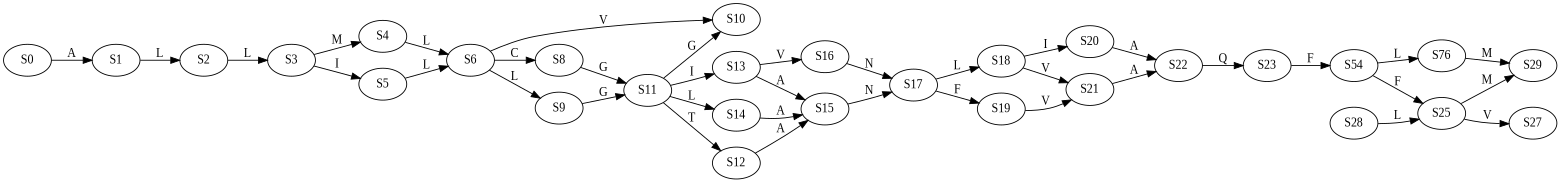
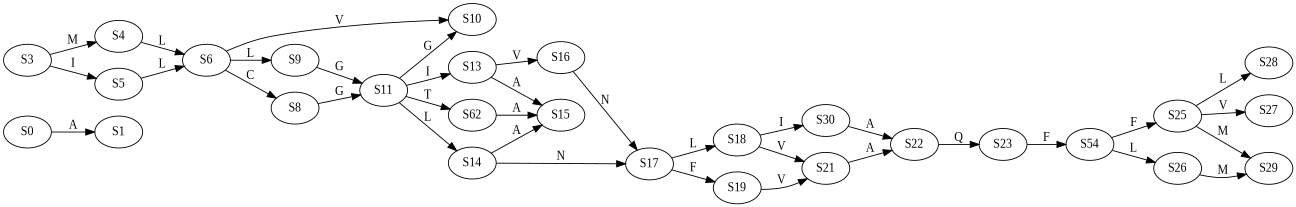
node "S20": label "S20" -> "S30"
node "S76": label "S76" -> "S26"
node "S2": removed
edge "S15" -> "S17": now "S14" -> "S17"
edge "S28" -> "S25": reversed
node "S12": label "S12" -> "S62"
